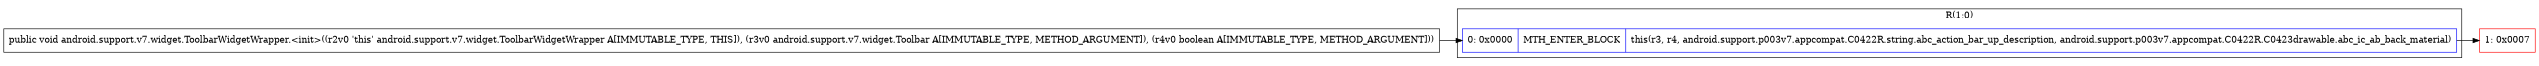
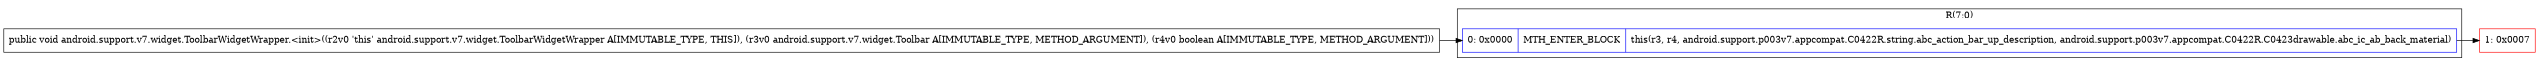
cluster "R(1:0)": label "R(1:0)" -> "R(7:0)"
